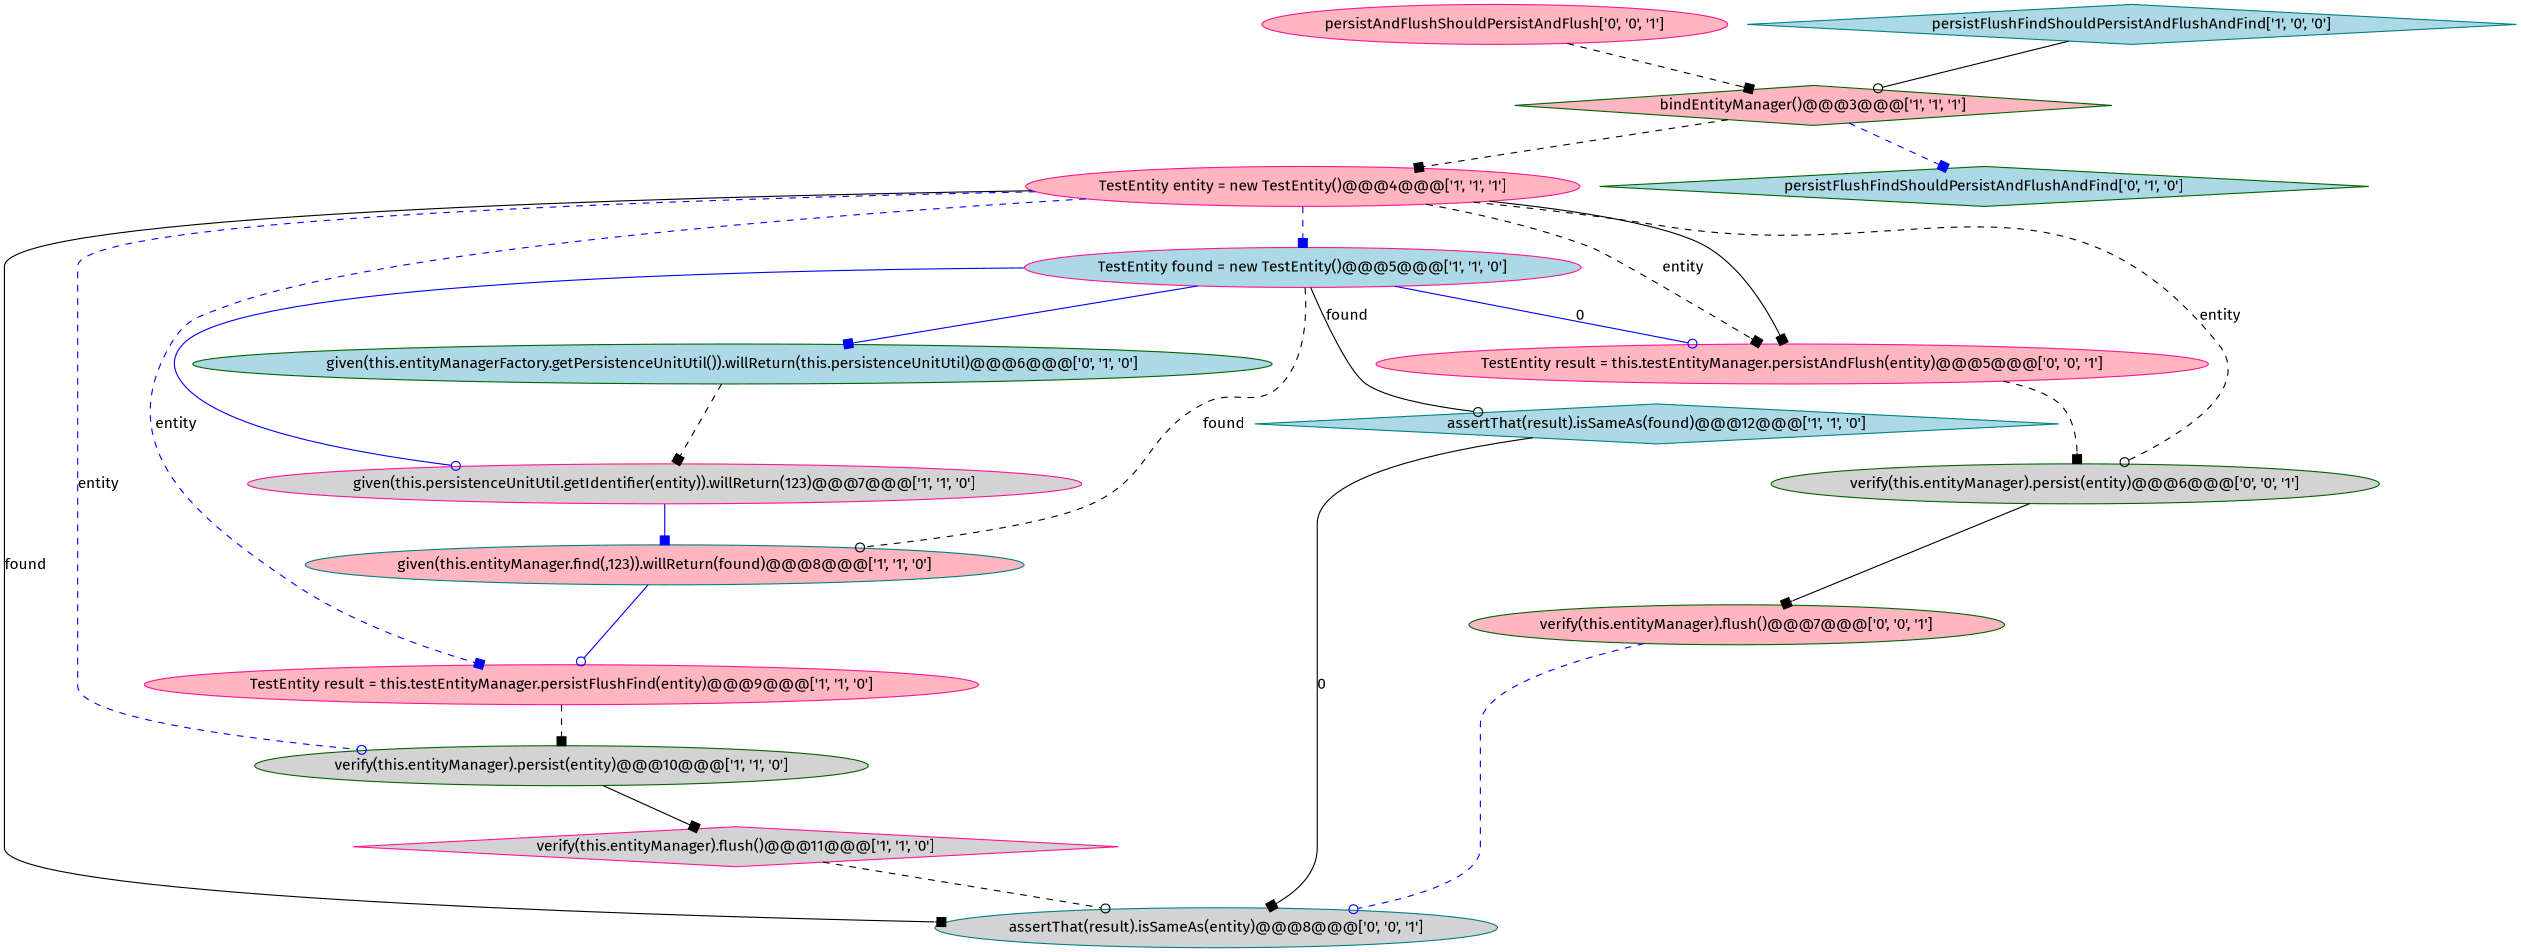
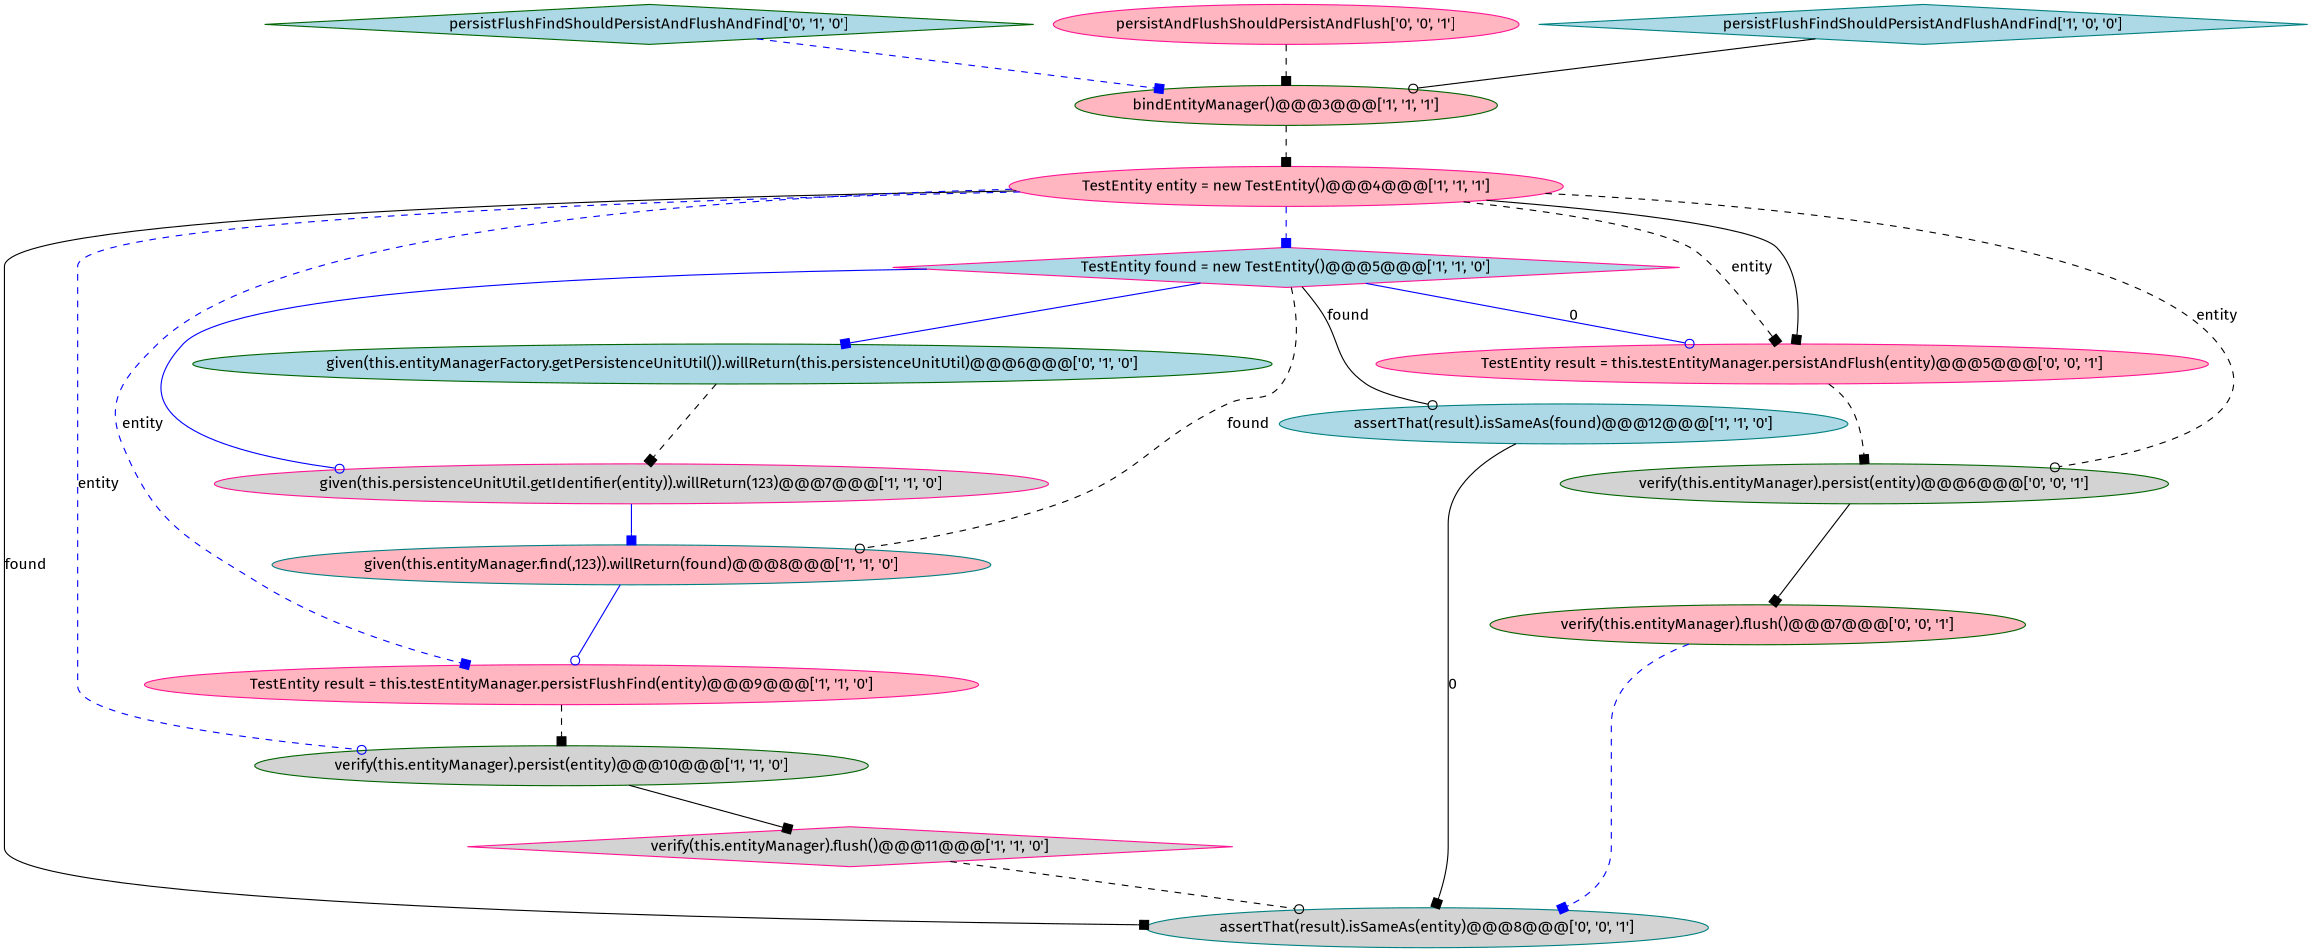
node "bindEntityManager()@@@3@@@['1', '1', '1']": shape diamond -> ellipse
edge "bindEntityManager()@@@3@@@['1', '1', '1']" -> "persistFlushFindShouldPersistAndFlushAndFind['0', '1', '0']": reversed
node "TestEntity found = new TestEntity()@@@5@@@['1', '1', '0']": shape ellipse -> diamond
node "assertThat(result).isSameAs(found)@@@12@@@['1', '1', '0']": shape diamond -> ellipse
edge "verify(this.entityManager).flush()@@@7@@@['0', '0', '1']" -> "assertThat(result).isSameAs(entity)@@@8@@@['0', '0', '1']": arrowhead odot -> box
